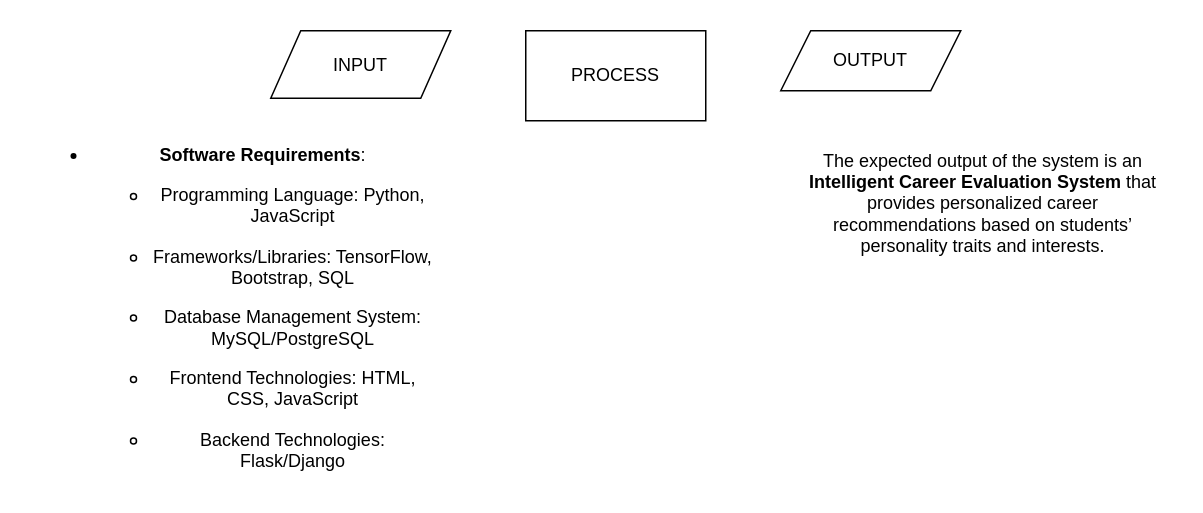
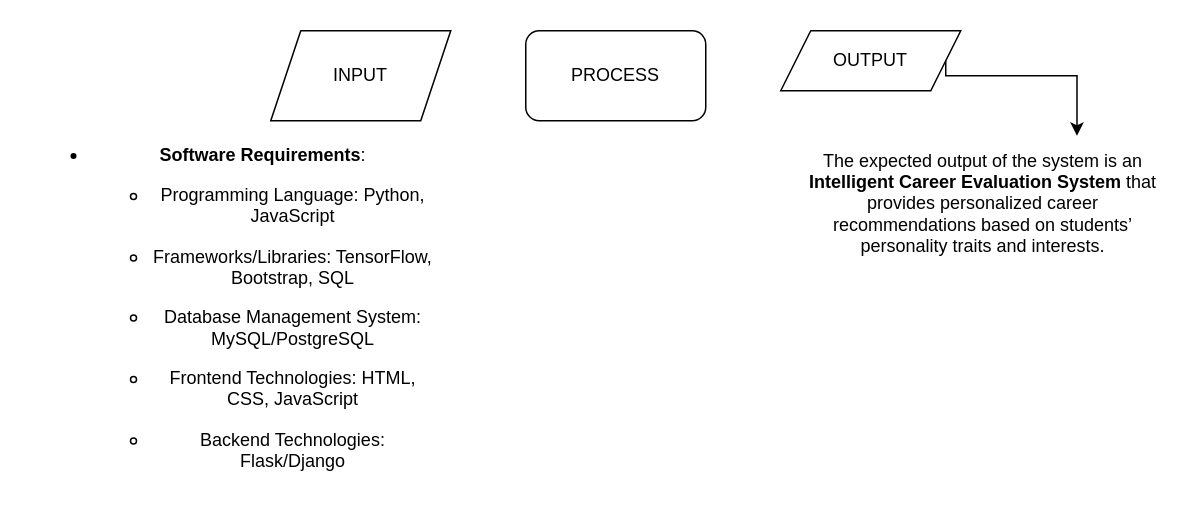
node "INPUT": size 180x68 -> 180x90
node "PROCESS": shape rectangle -> rounded rectangle
edge "OUTPUT" -> "The expected output of the system is an Intelligent Career Evaluation System that provides personalized career recommendations based on students’ personality traits and interests.": added
